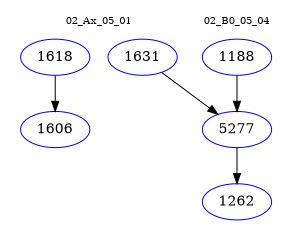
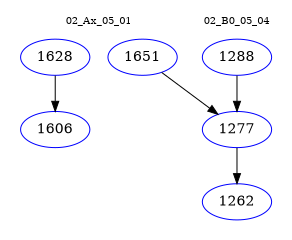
node "1618": label "1618" -> "1628"
node "1631": label "1631" -> "1651"
node "1188": label "1188" -> "1288"
node "5277": label "5277" -> "1277"
